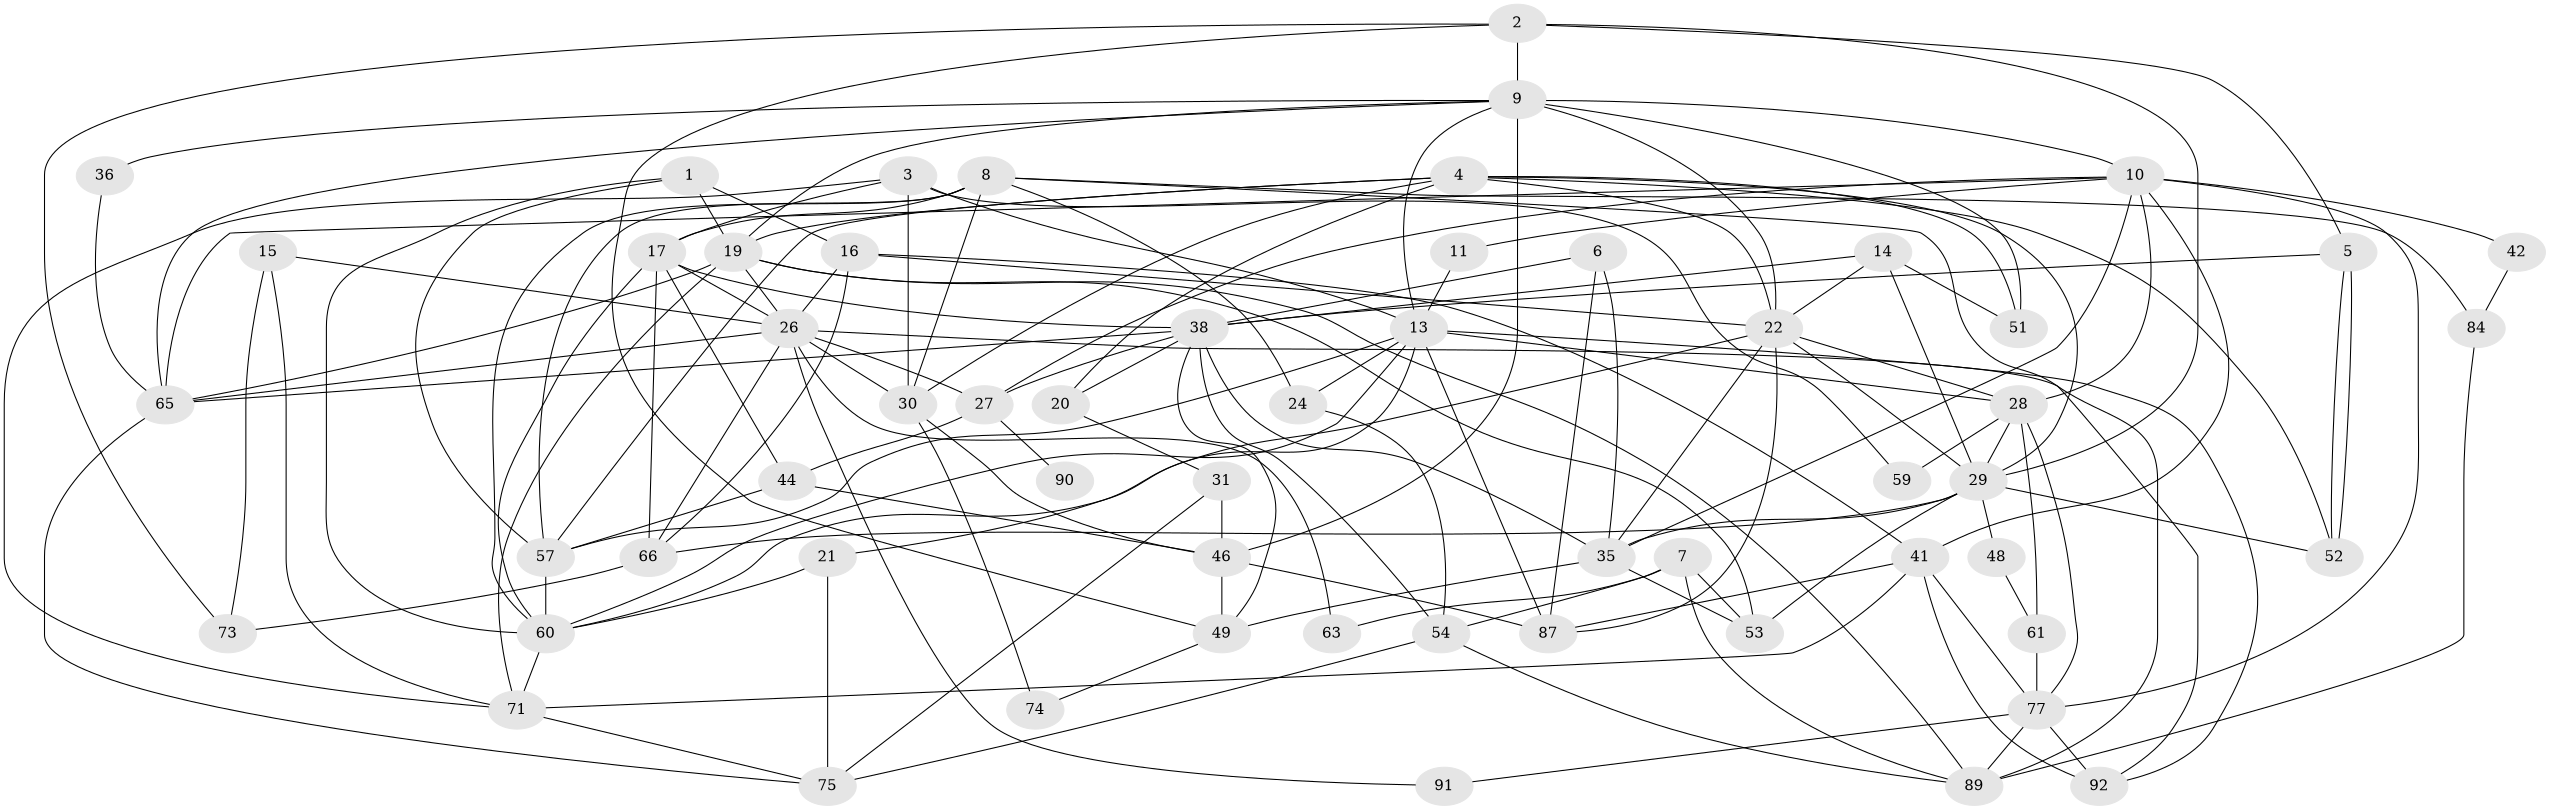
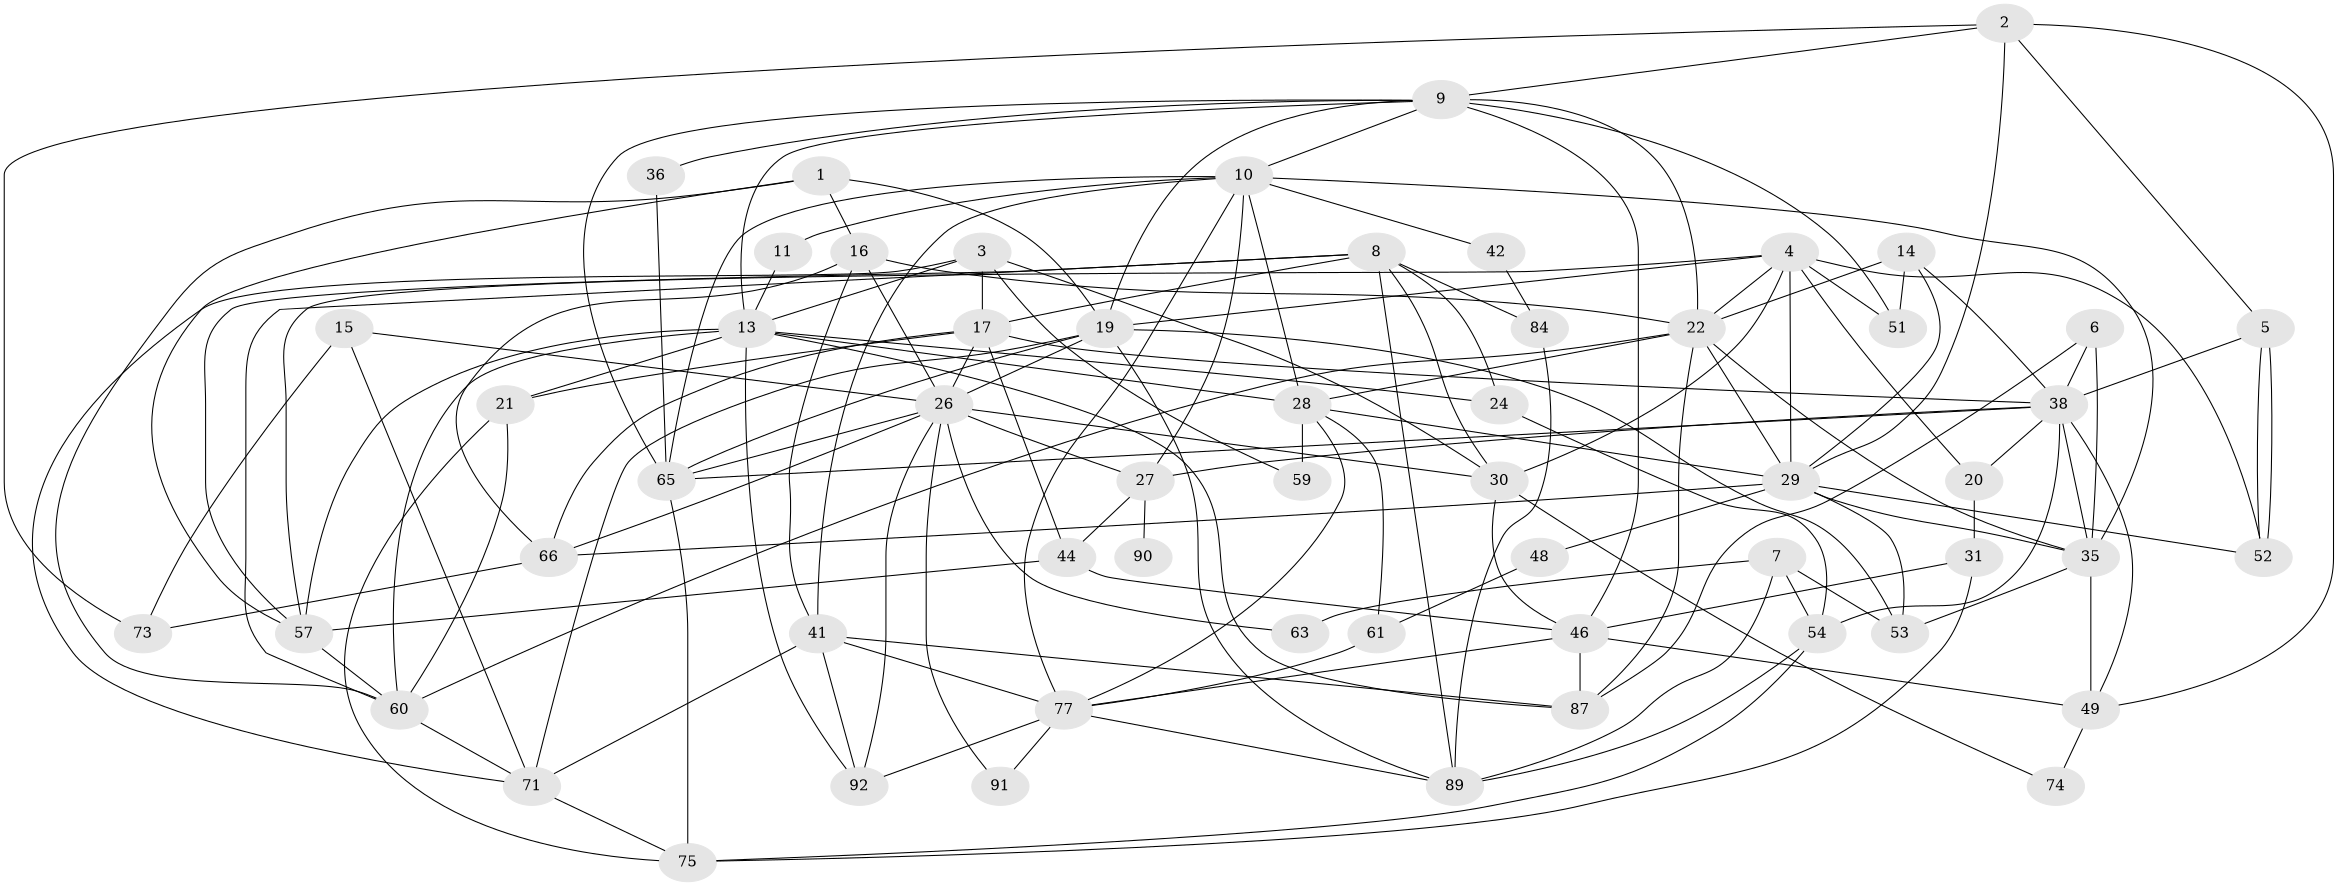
edge "17" -- "60": now "17" -- "21"
edge "46" -- "77": added
